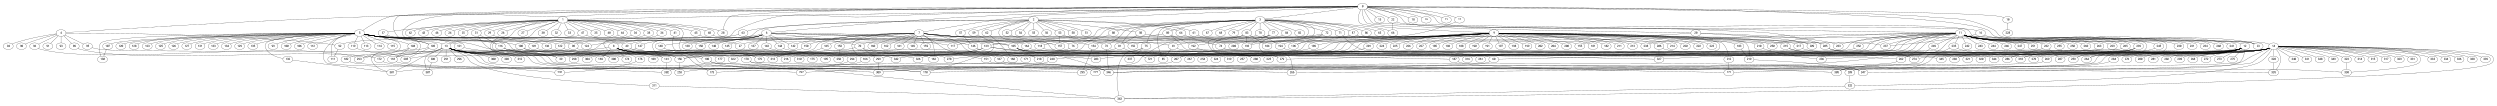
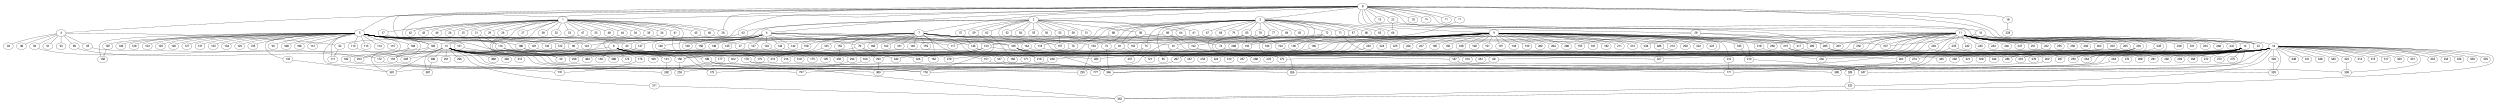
edge "139" -- "207": removed
edge "164" -- "274": now "164" -- "257"
edge "75" -- "343": removed
